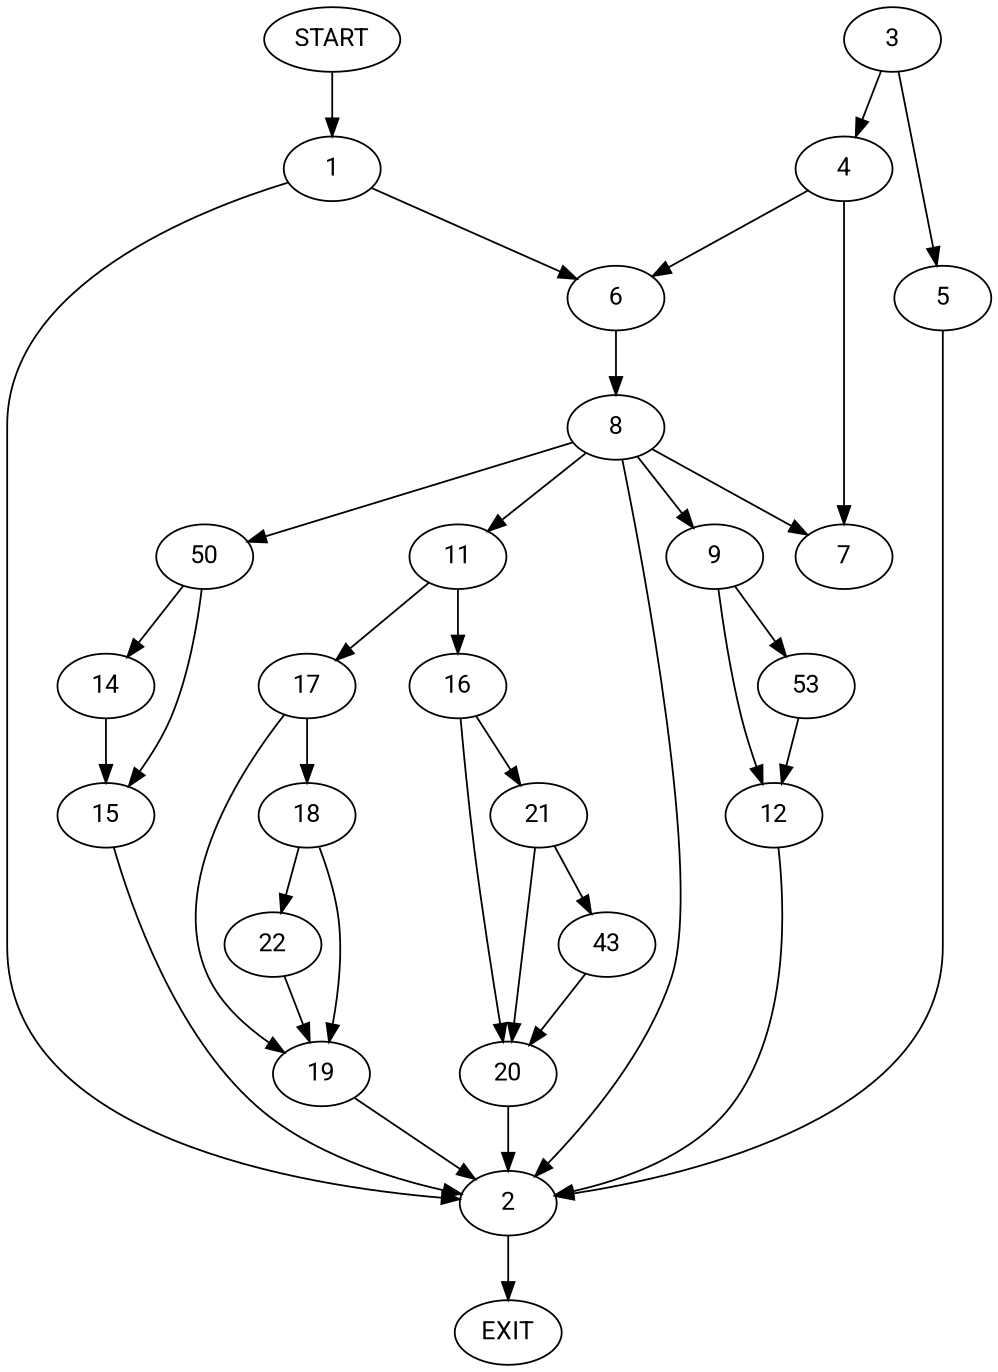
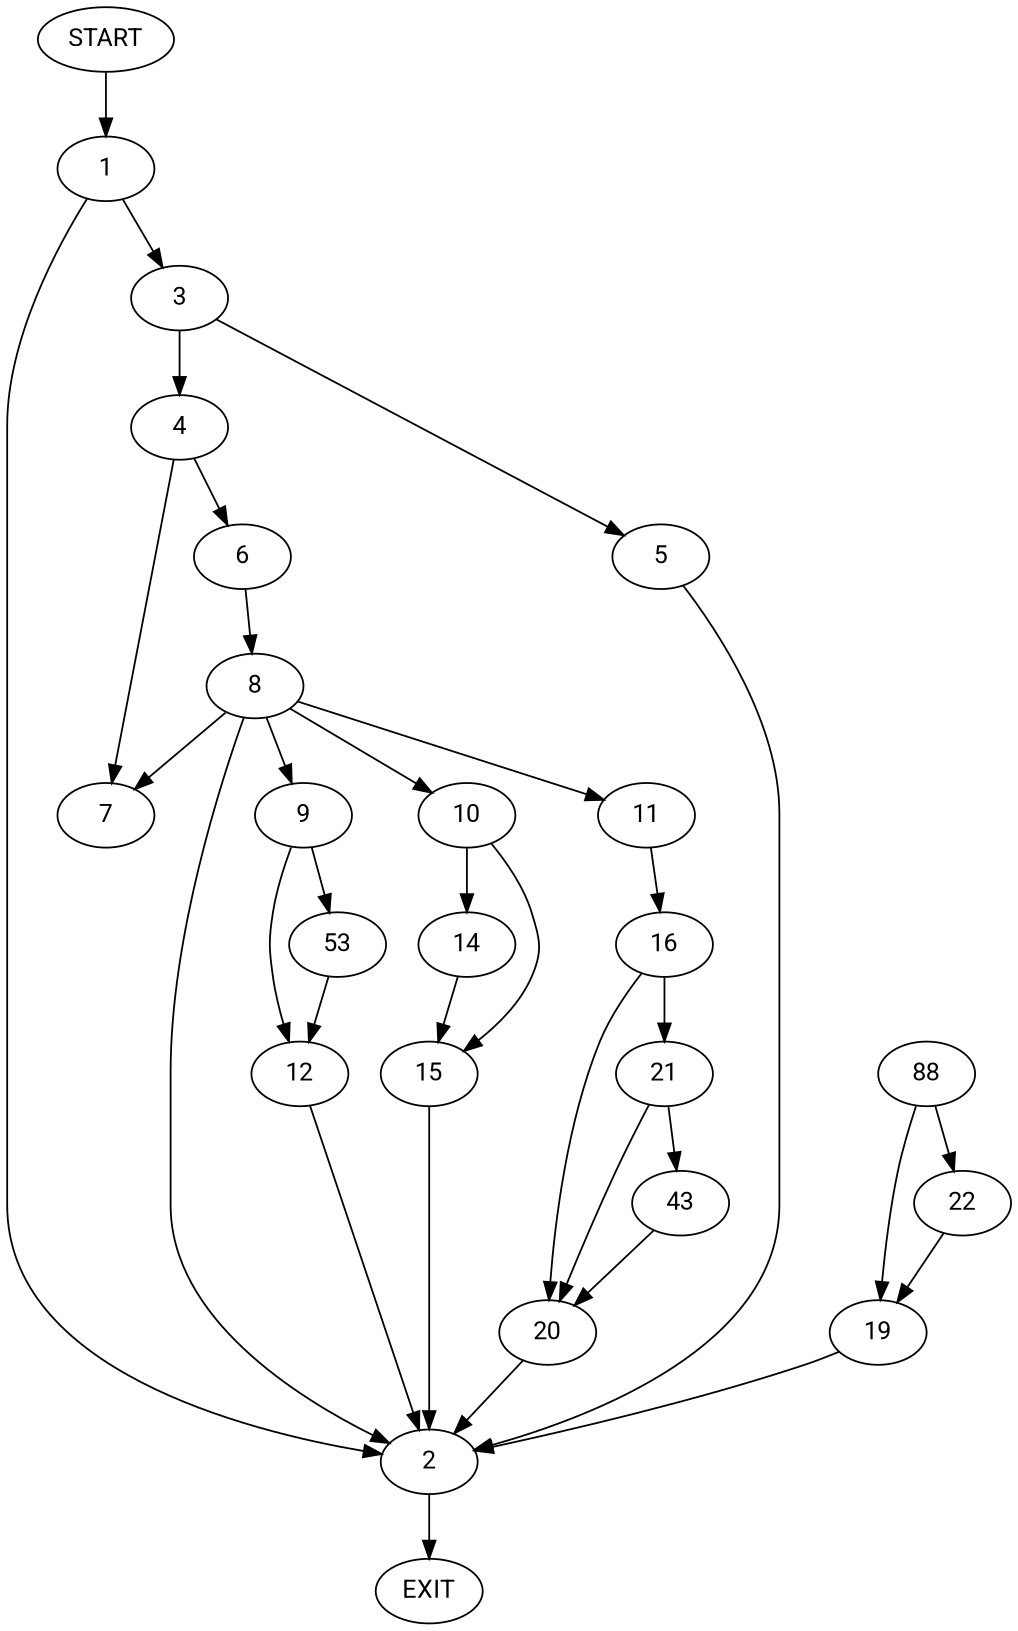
edge "1" -> "6": now "1" -> "3"
node "50": label "50" -> "10"
node "17": removed
node "18": label "18" -> "88"
